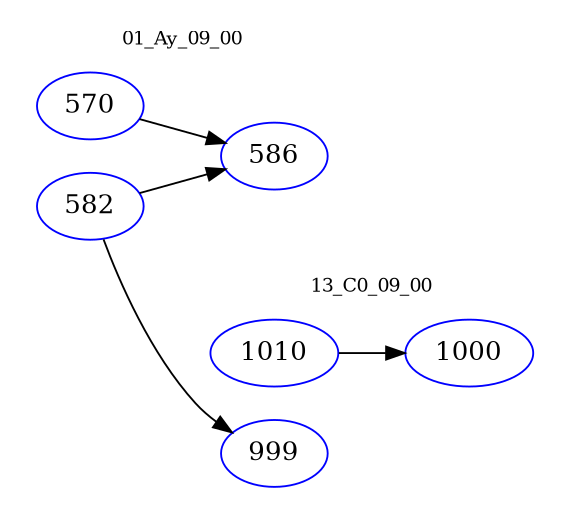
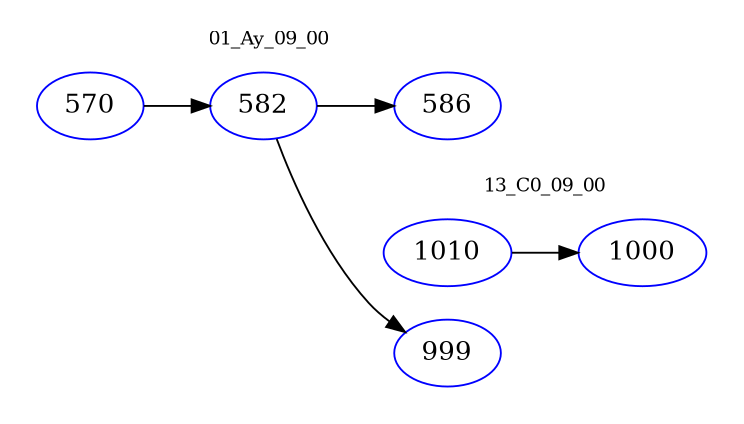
edge "570" -> "586": now "570" -> "582"
